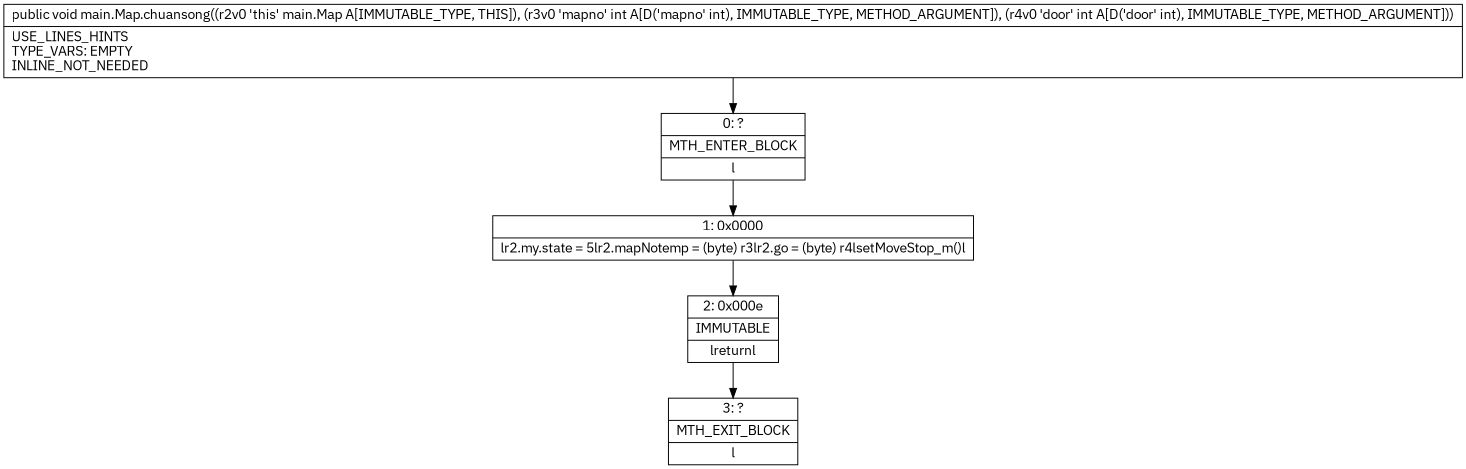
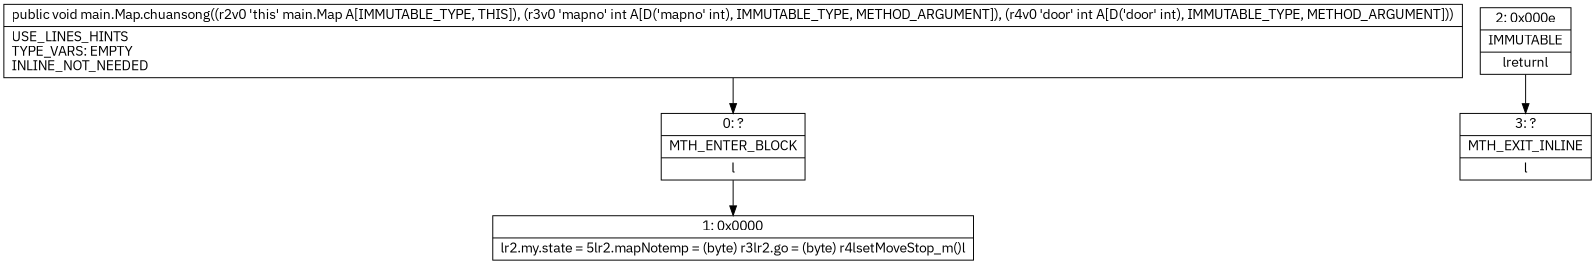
edge "1: 0x0000" -> "2: 0x000e": removed
node "3: ?": text "MTH_EXIT_BLOCK" -> "MTH_EXIT_INLINE"
